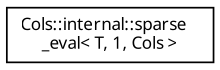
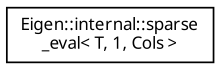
node "Cols::internal::sparse _eval< T, 1, Cols >": label "Cols::internal::sparse _eval< T, 1, Cols >" -> "Eigen::internal::sparse _eval< T, 1, Cols >"
